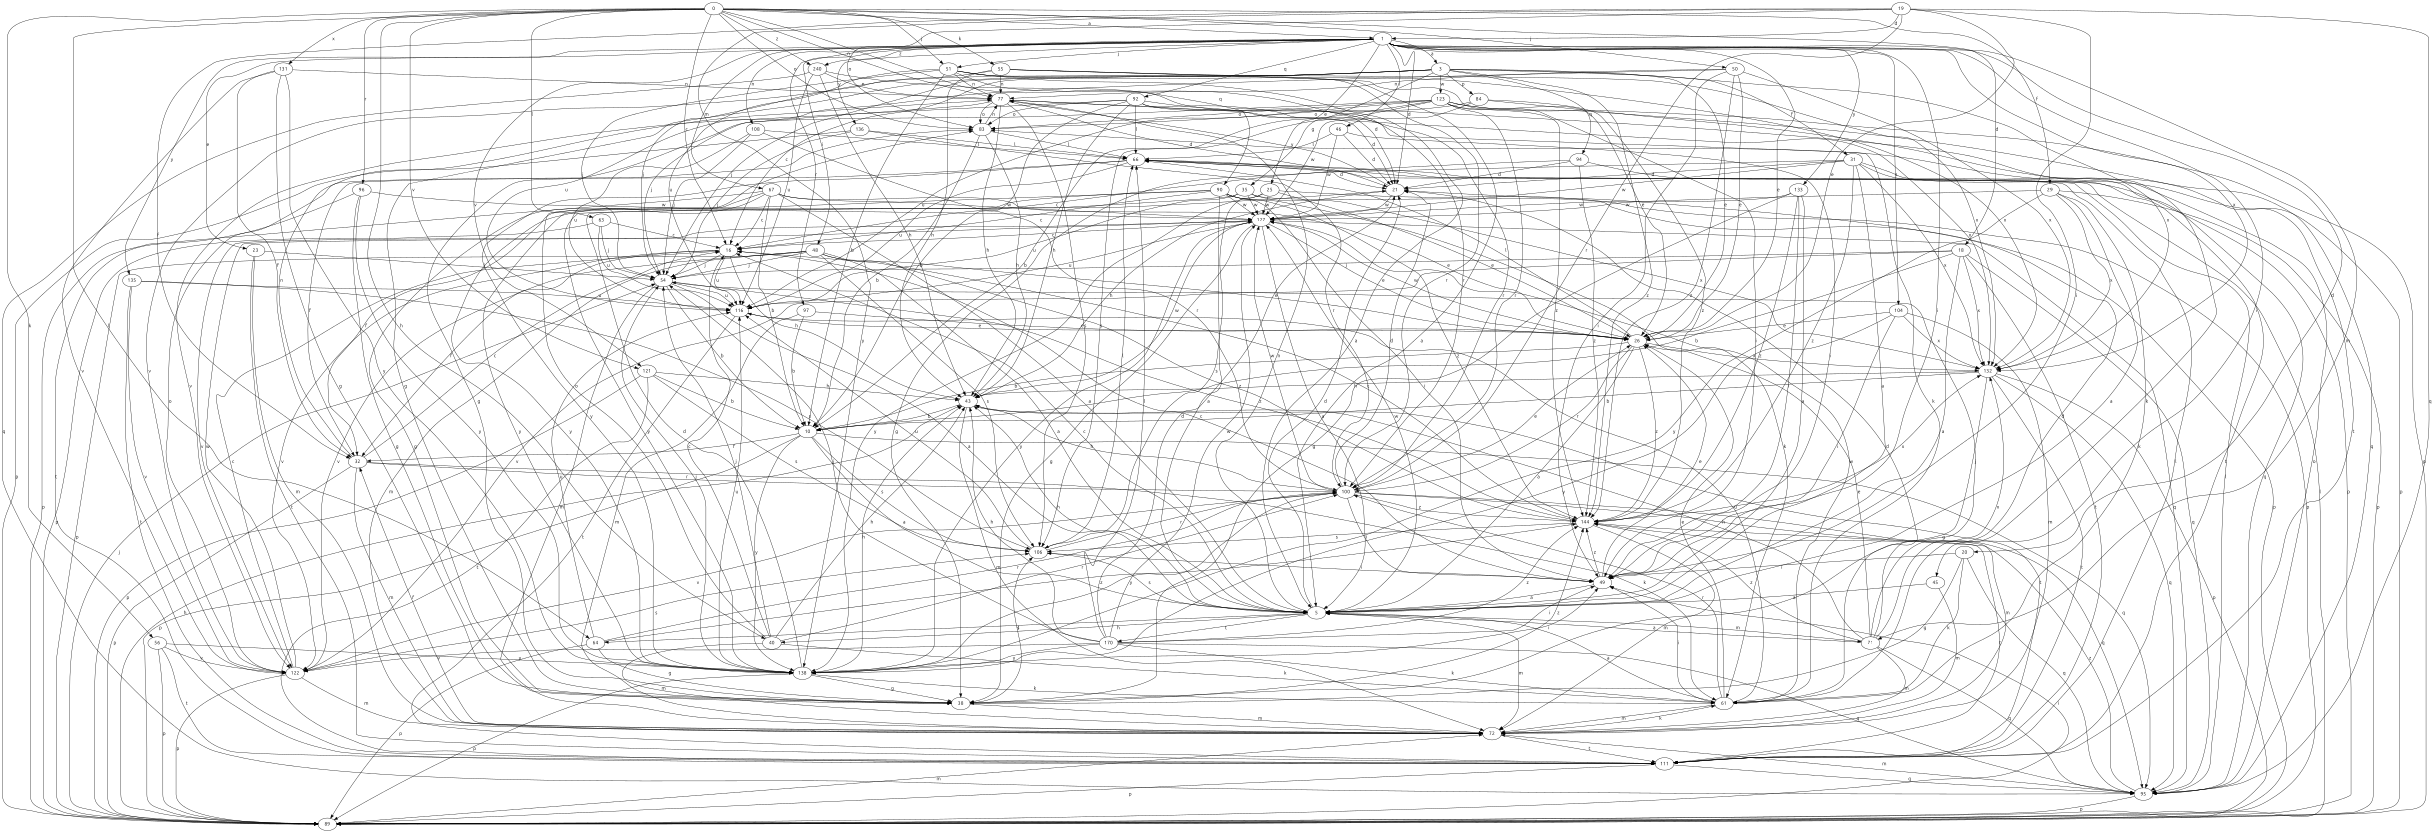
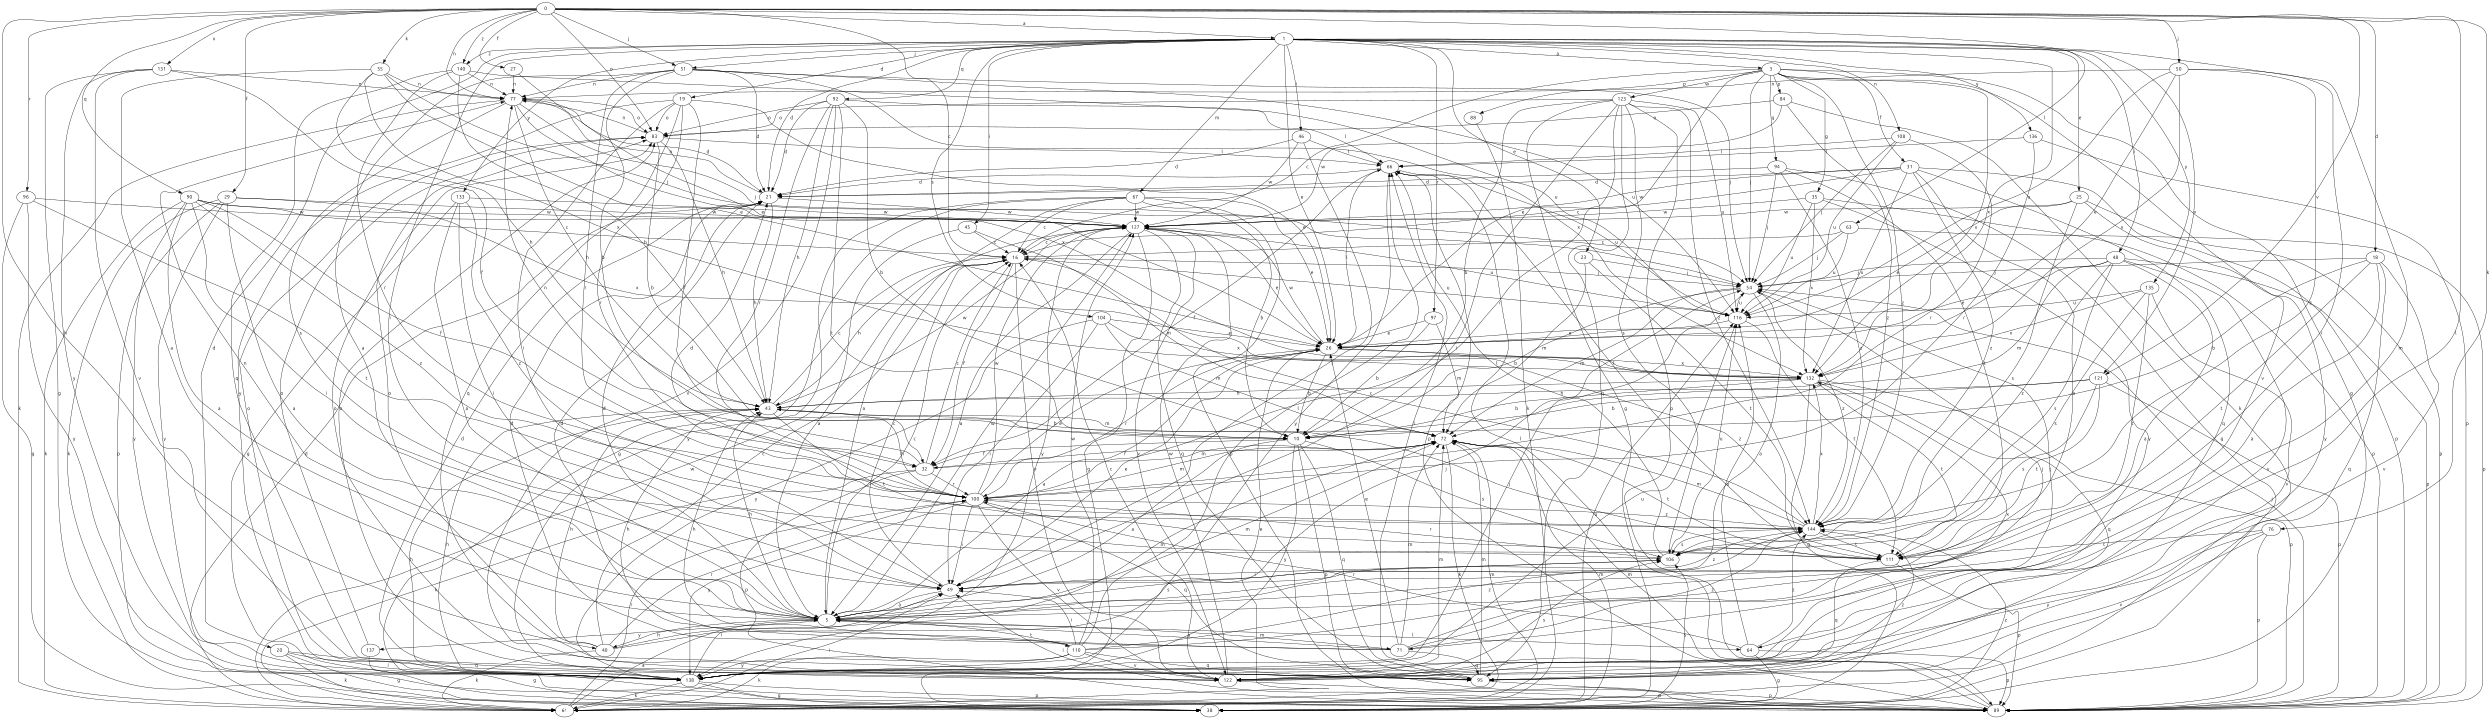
edge "19" -> "1": reversed
node "27": added
node "240": label "240" -> "140"
node "88": added
edge "21" -> "77": label "y" -> "n"
edge "136" -> "54": now "94" -> "54"
edge "45" -> "16": added, label "c"
edge "43" -> "16": added, label "c"
edge "18" -> "132": now "135" -> "132"
edge "138" -> "83": added, label "o"
edge "20" -> "49": now "20" -> "138"
node "56": label "56" -> "76"
node "170": label "170" -> "110"
node "137": added
